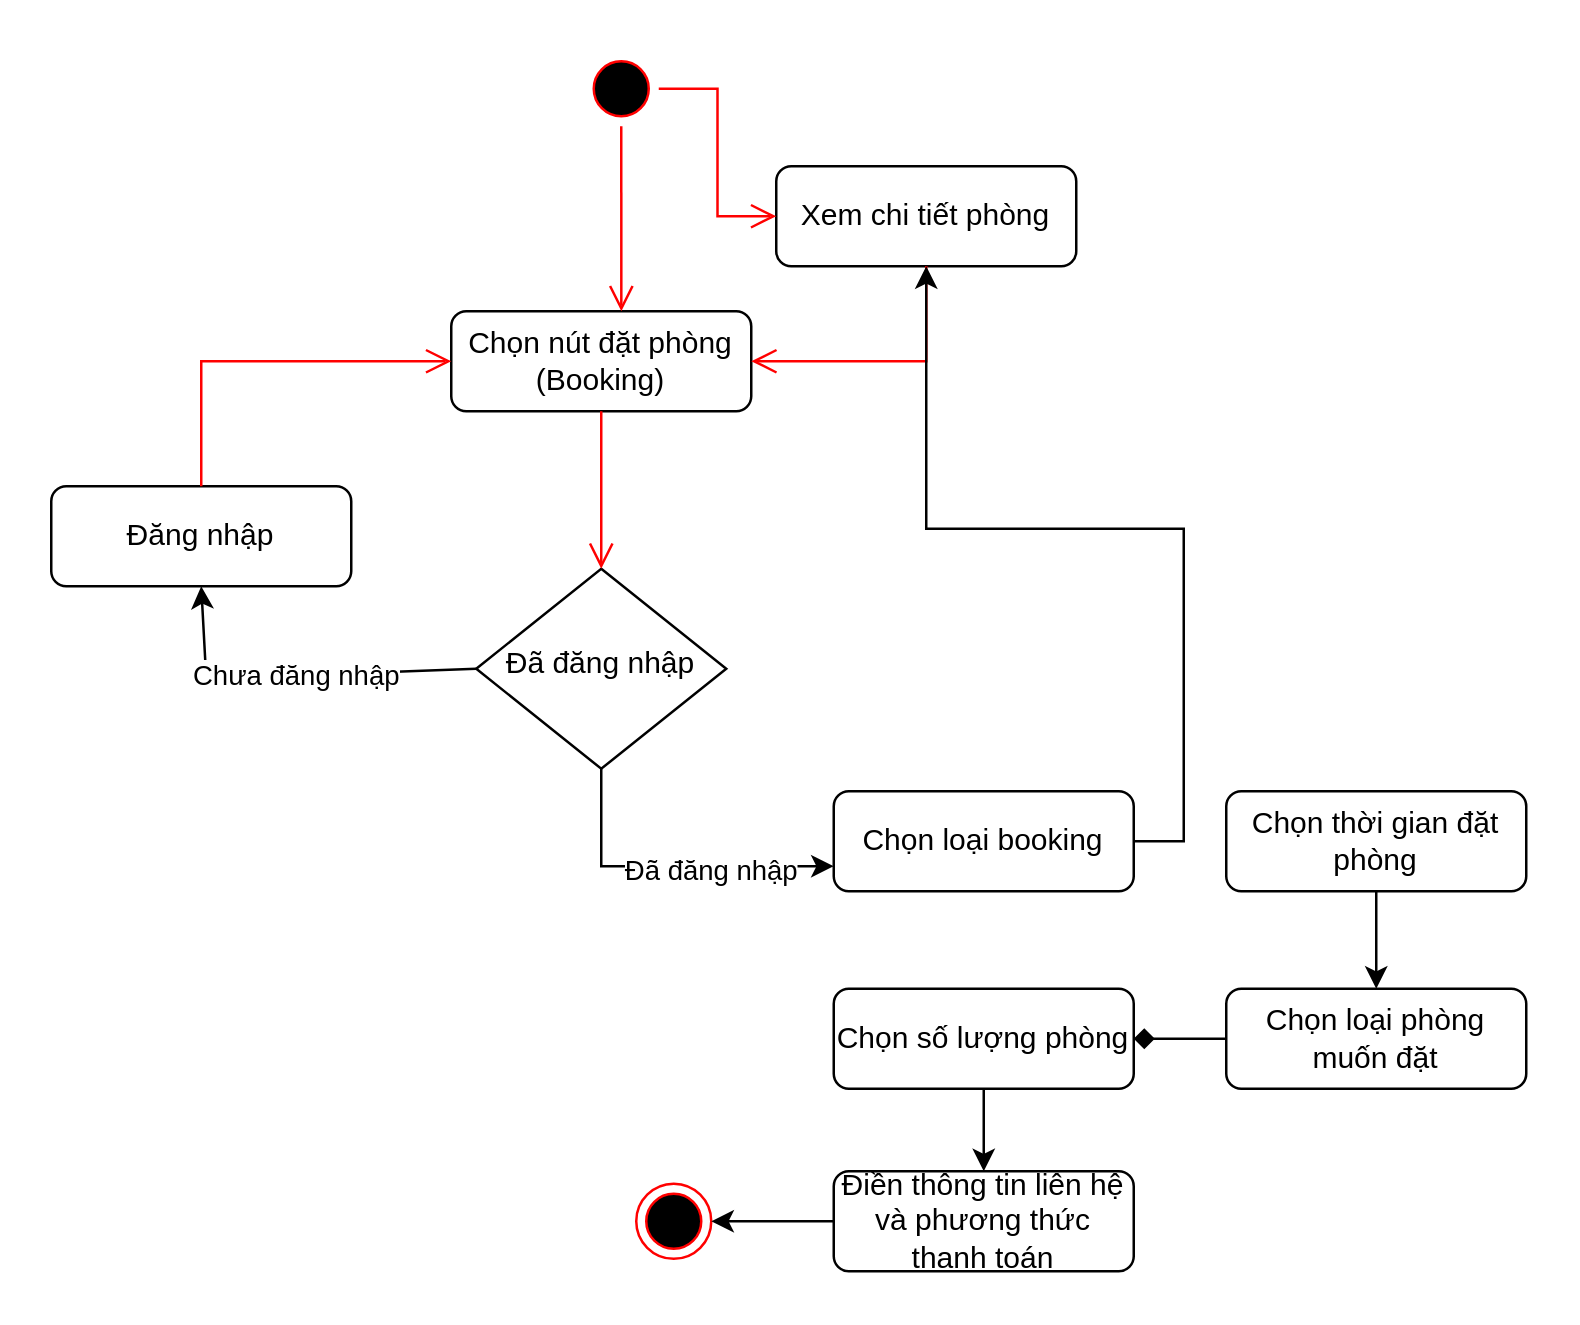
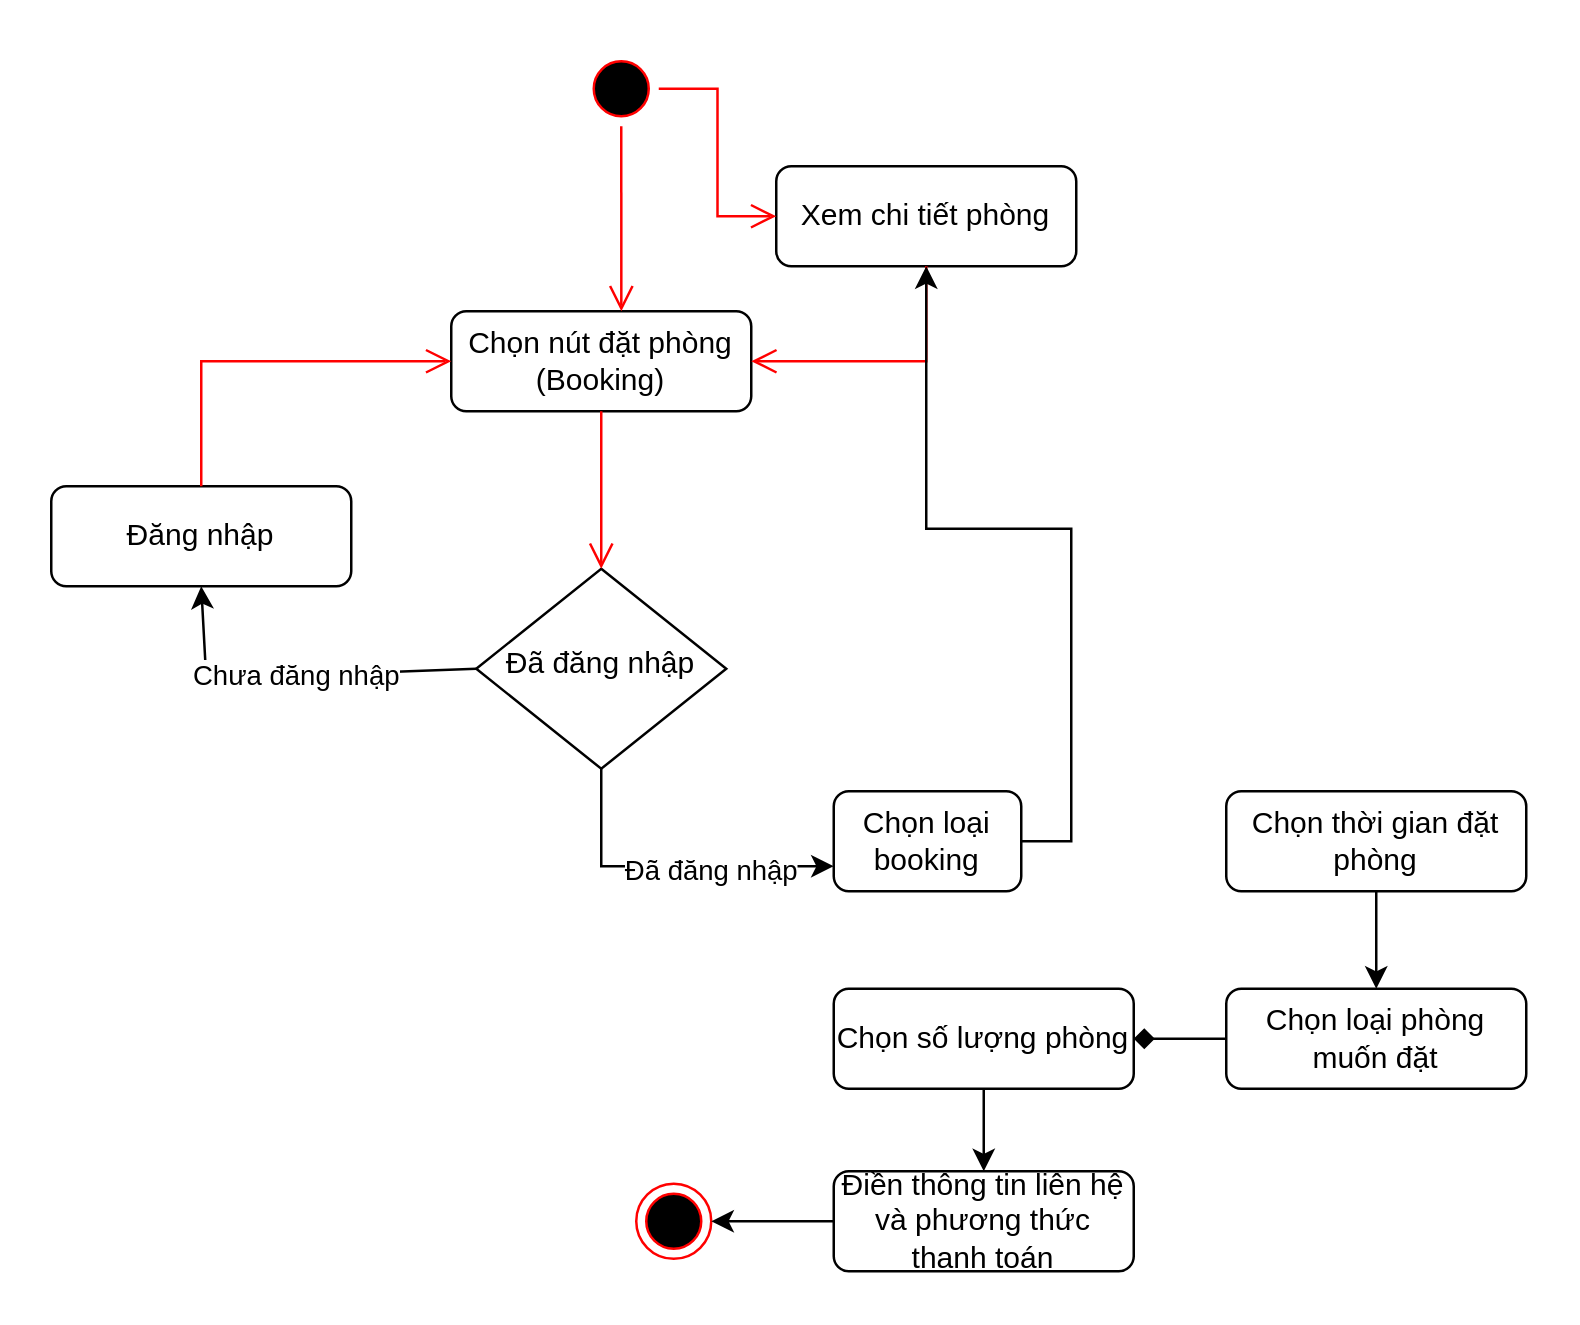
node "Chọn loại booking": size 300x100 -> 188x100
